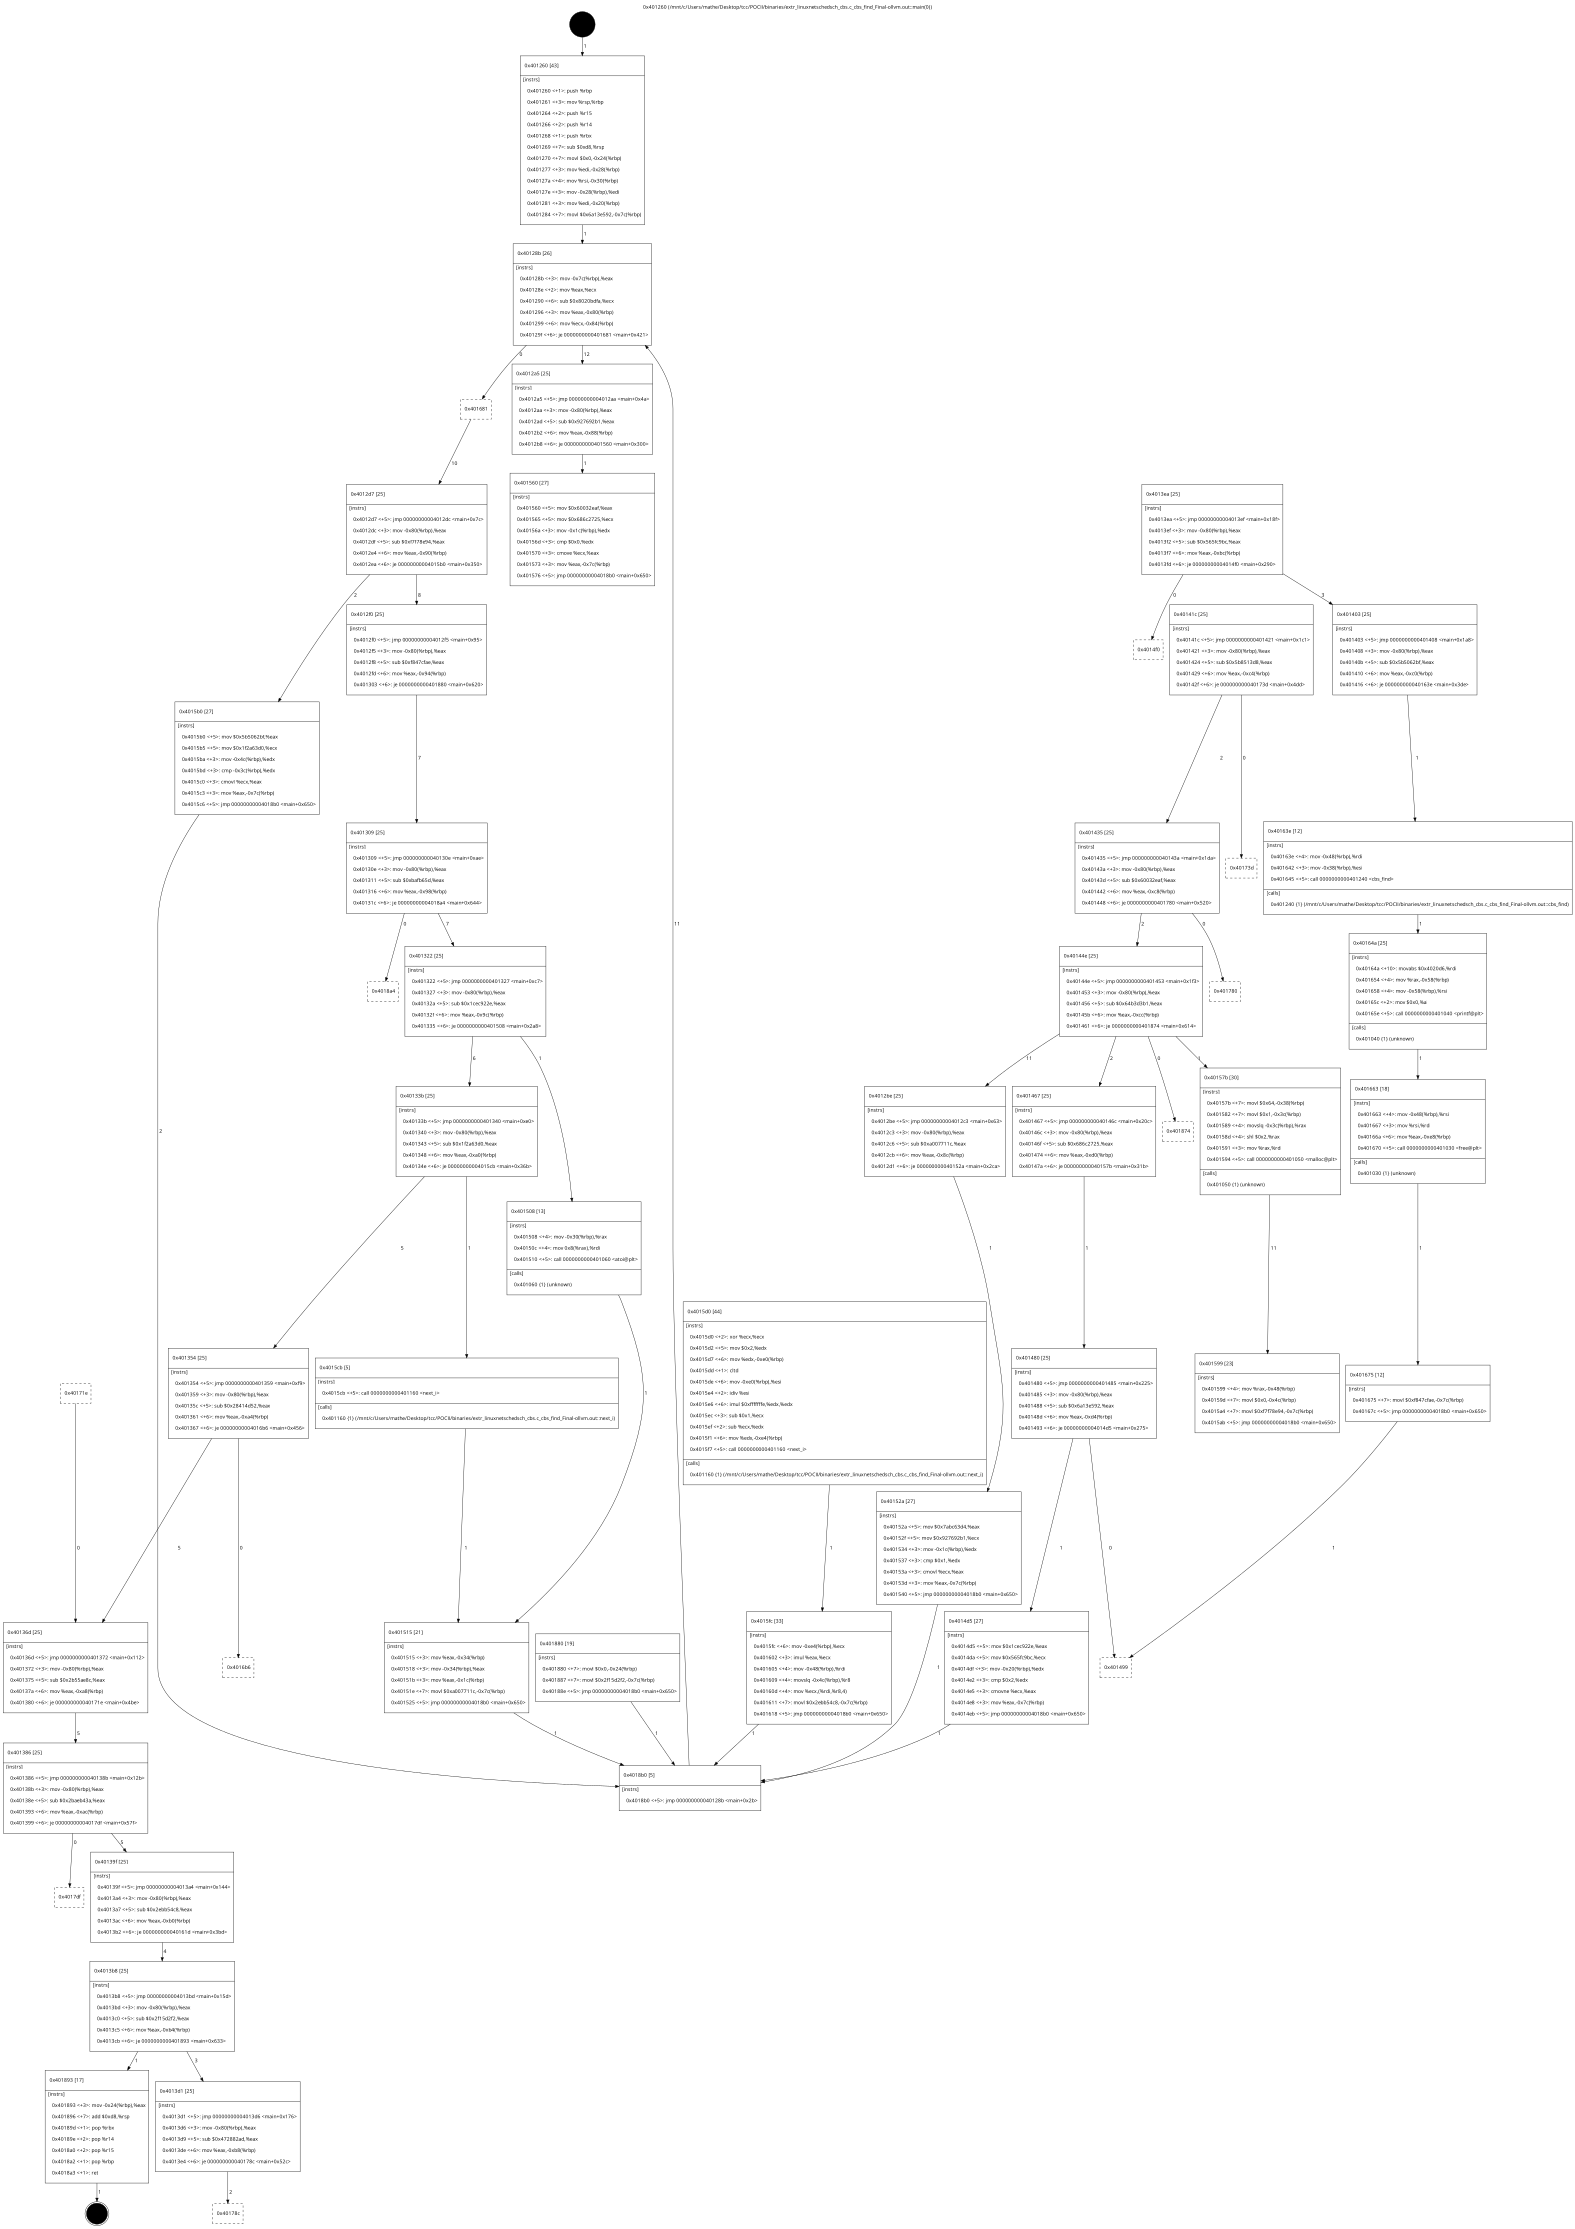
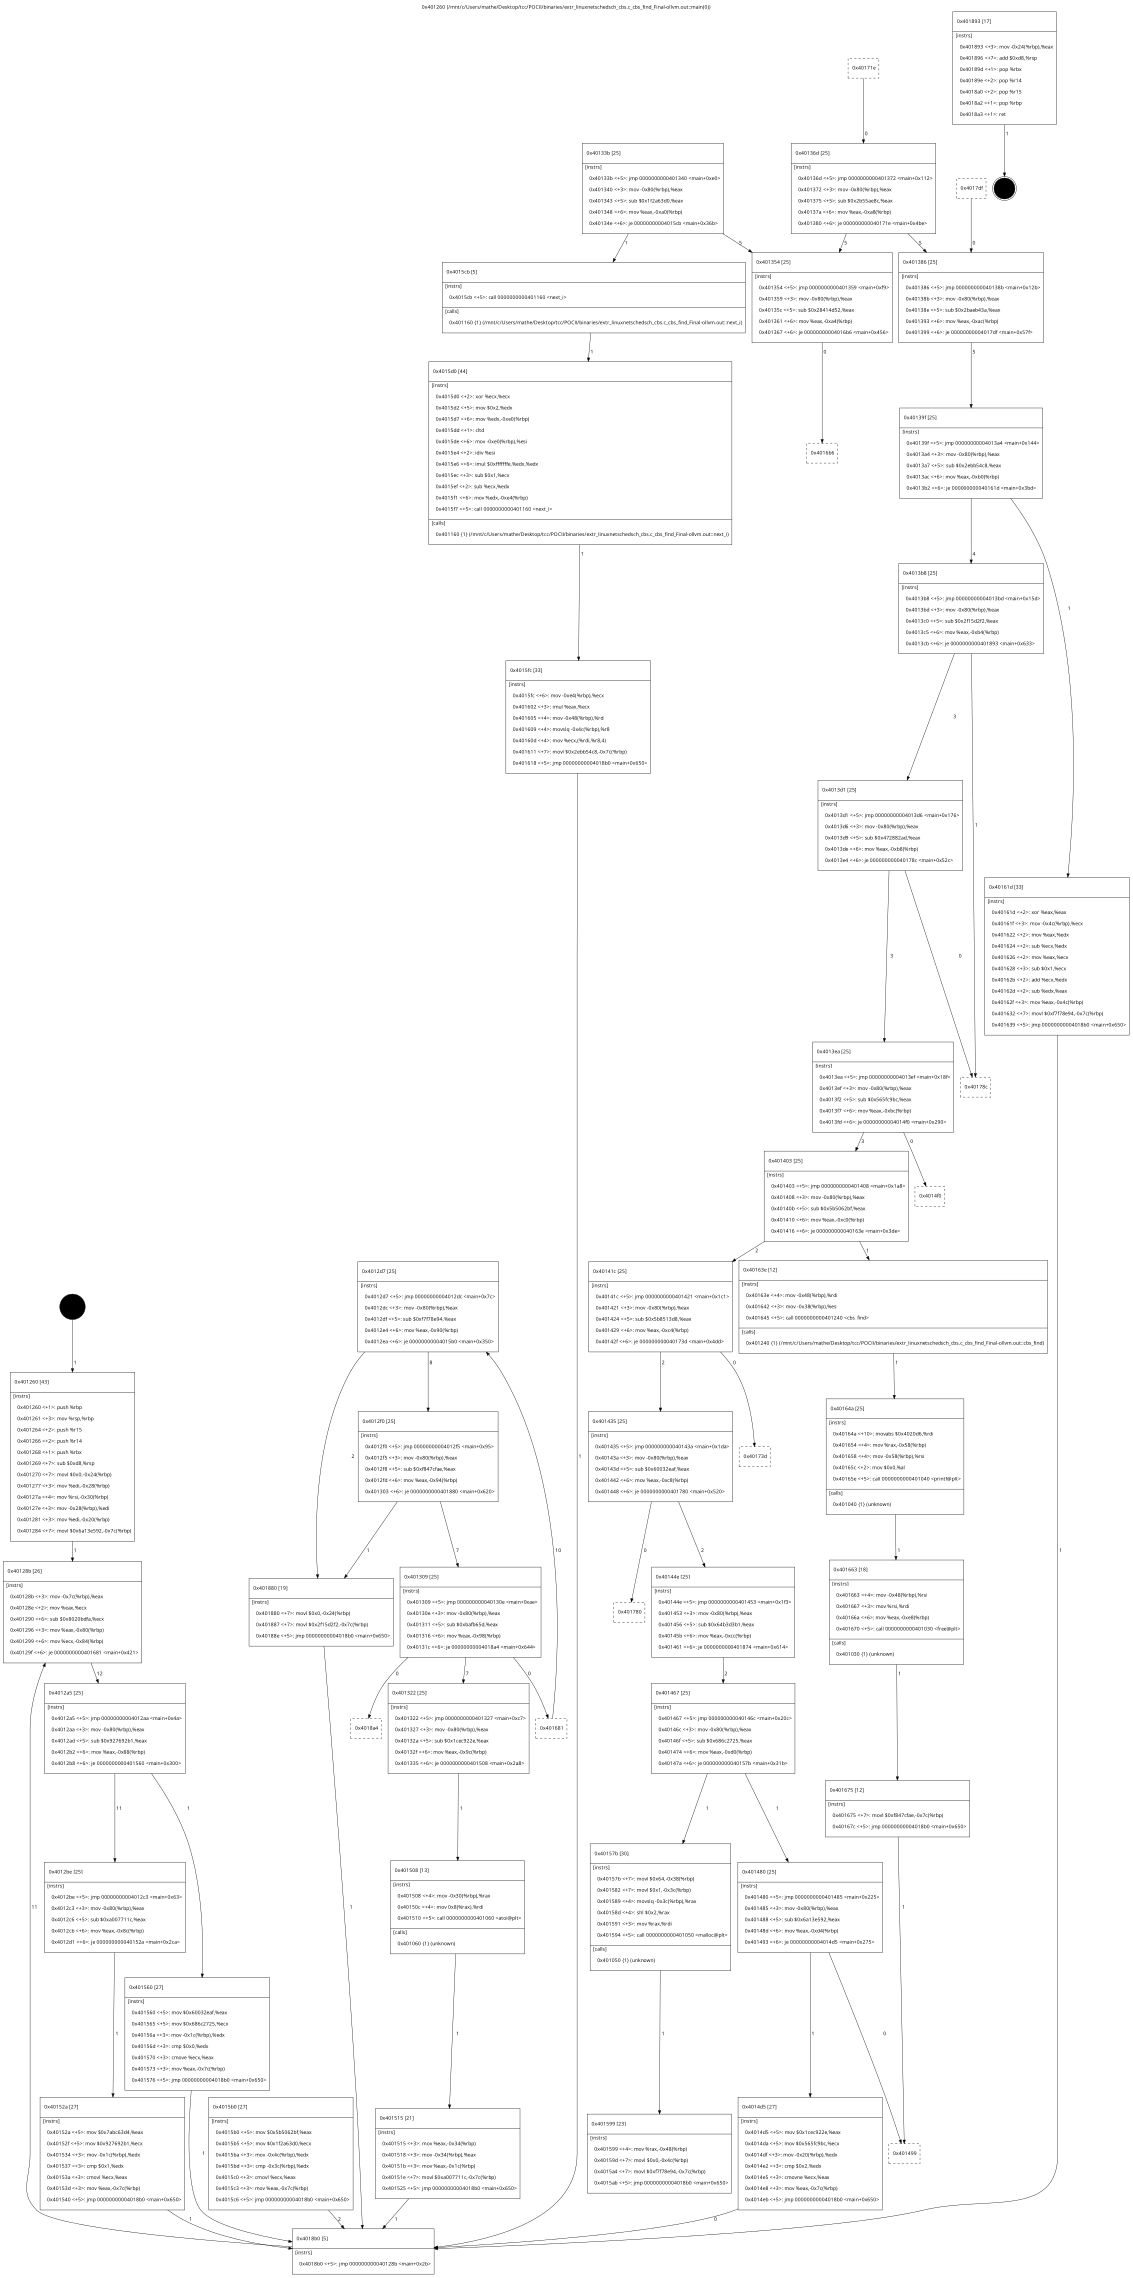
edge "0x40128b [26]" -> "0x401681": now "0x401309 [25]" -> "0x401681"
edge "0x4012d7 [25]" -> "0x4015b0 [27]": now "0x4012d7 [25]" -> "0x401880 [19]"
edge "0x4013d1 [25]" -> "0x4013ea [25]": added, label "3"
node "0x40161d [33]": added
edge "0x40144e [25]" -> "0x40157b [30]": now "0x401467 [25]" -> "0x40157b [30]"
edge "0x40144e [25]" -> "0x4012be [25]": now "0x4012a5 [25]" -> "0x4012be [25]"
edge "0x401322 [25]" -> "0x40133b [25]": removed, label "6"
node "0x401874": removed
edge "0x40157b [30]" -> "0x401599 [23]": label " 11" -> " 1"
edge "0x401403 [25]" -> "0x40141c [25]": added, label "2"
edge "0x401354 [25]" -> "0x40136d [25]": reversed
edge "0x4015cb [5]" -> "0x401515 [21]": now "0x4015cb [5]" -> "0x4015d0 [44]"
edge "0x4012f0 [25]" -> "0x401880 [19]": added, label "1"
edge "0x4014d5 [27]" -> "0x4018b0 [5]": label " 1" -> " 0"
edge "0x401386 [25]" -> "0x4017df": reversed
edge "0x4013b8 [25]" -> "0x401893 [17]": now "0x4013b8 [25]" -> "0x40178c"
edge "0x4013d1 [25]" -> "0x40178c": label " 2" -> " 0"
edge "0x401560 [27]" -> "0x4018b0 [5]": added, label "1"
